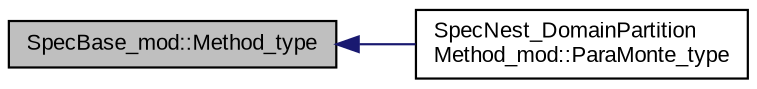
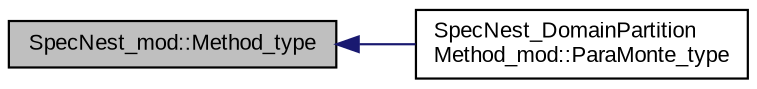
node "SpecBase_mod::Method_type": label "SpecBase_mod::Method_type" -> "SpecNest_mod::Method_type"
